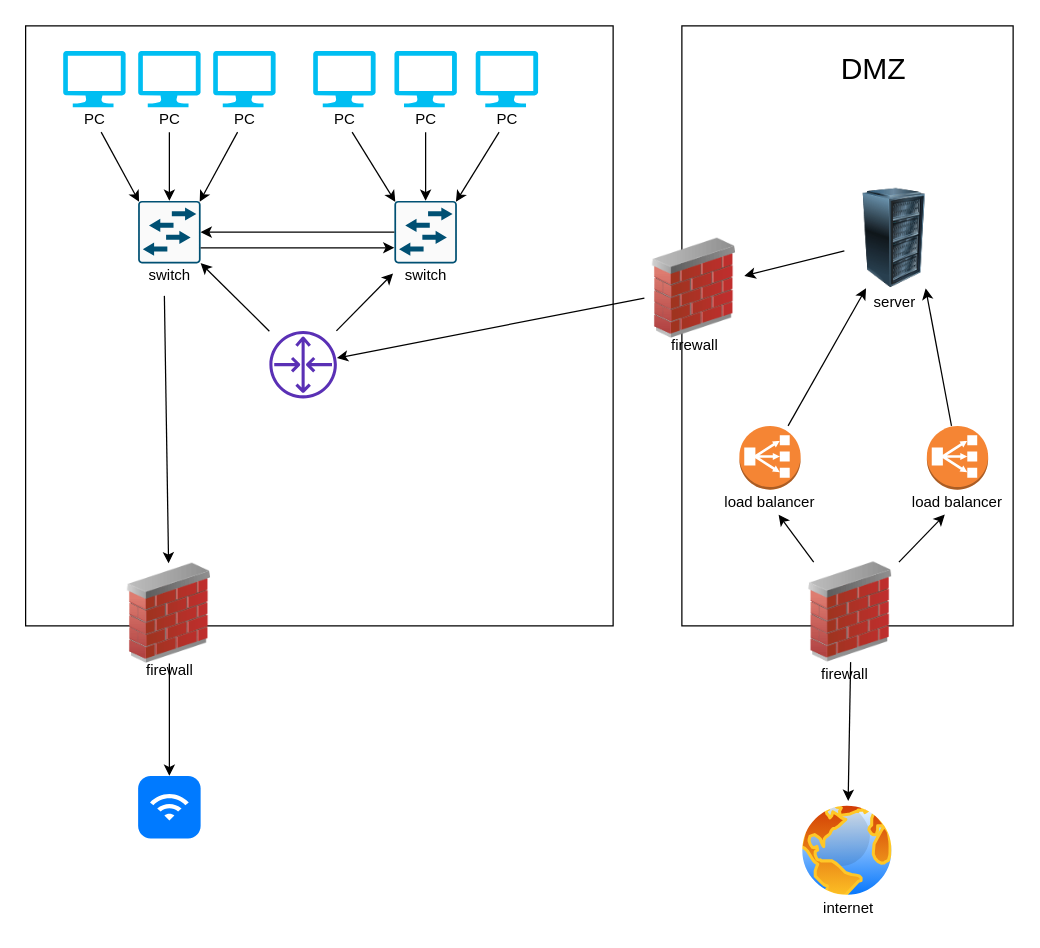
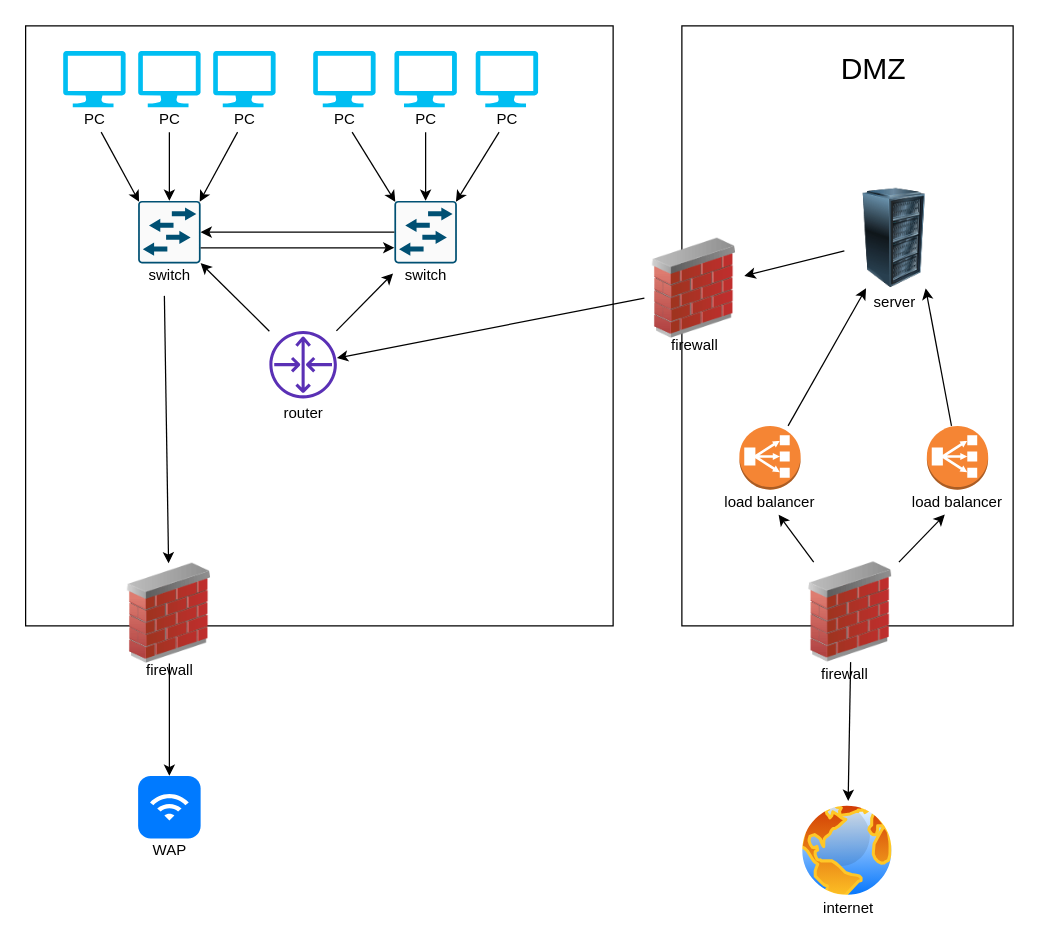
node "router": added
node "WAP": added
